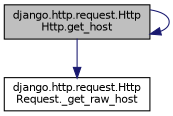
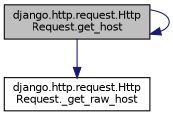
node "django.http.request.Http Http.get_host": label "django.http.request.Http Http.get_host" -> "django.http.request.Http Request.get_host"
